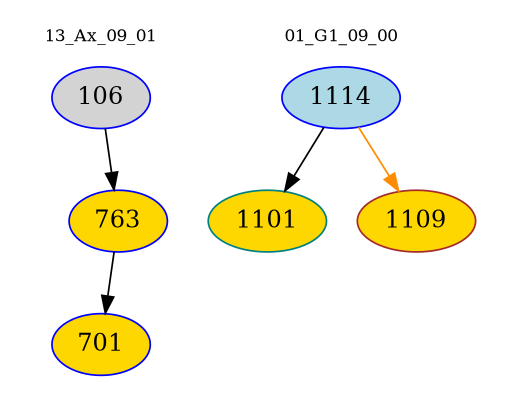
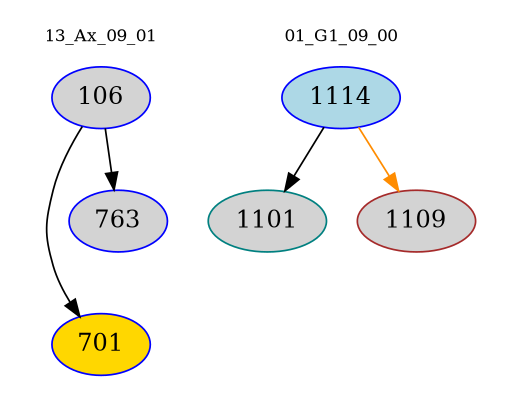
node "763": fillcolor gold -> lightgrey
node "1101": fillcolor gold -> lightgrey
node "1109": fillcolor gold -> lightgrey
edge "763" -> "701": now "106" -> "701"
